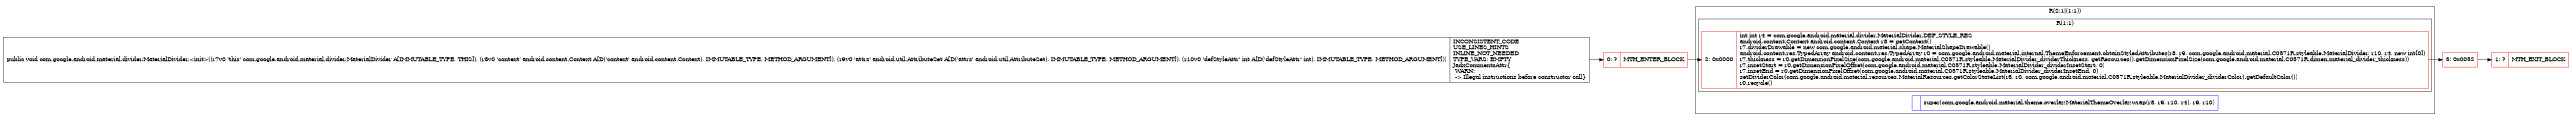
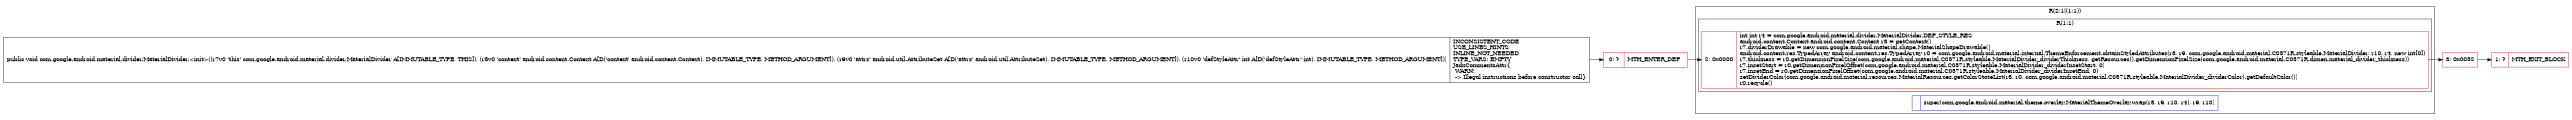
node "0: ?": text "MTH_ENTER_BLOCK" -> "MTH_ENTER_DEF"
